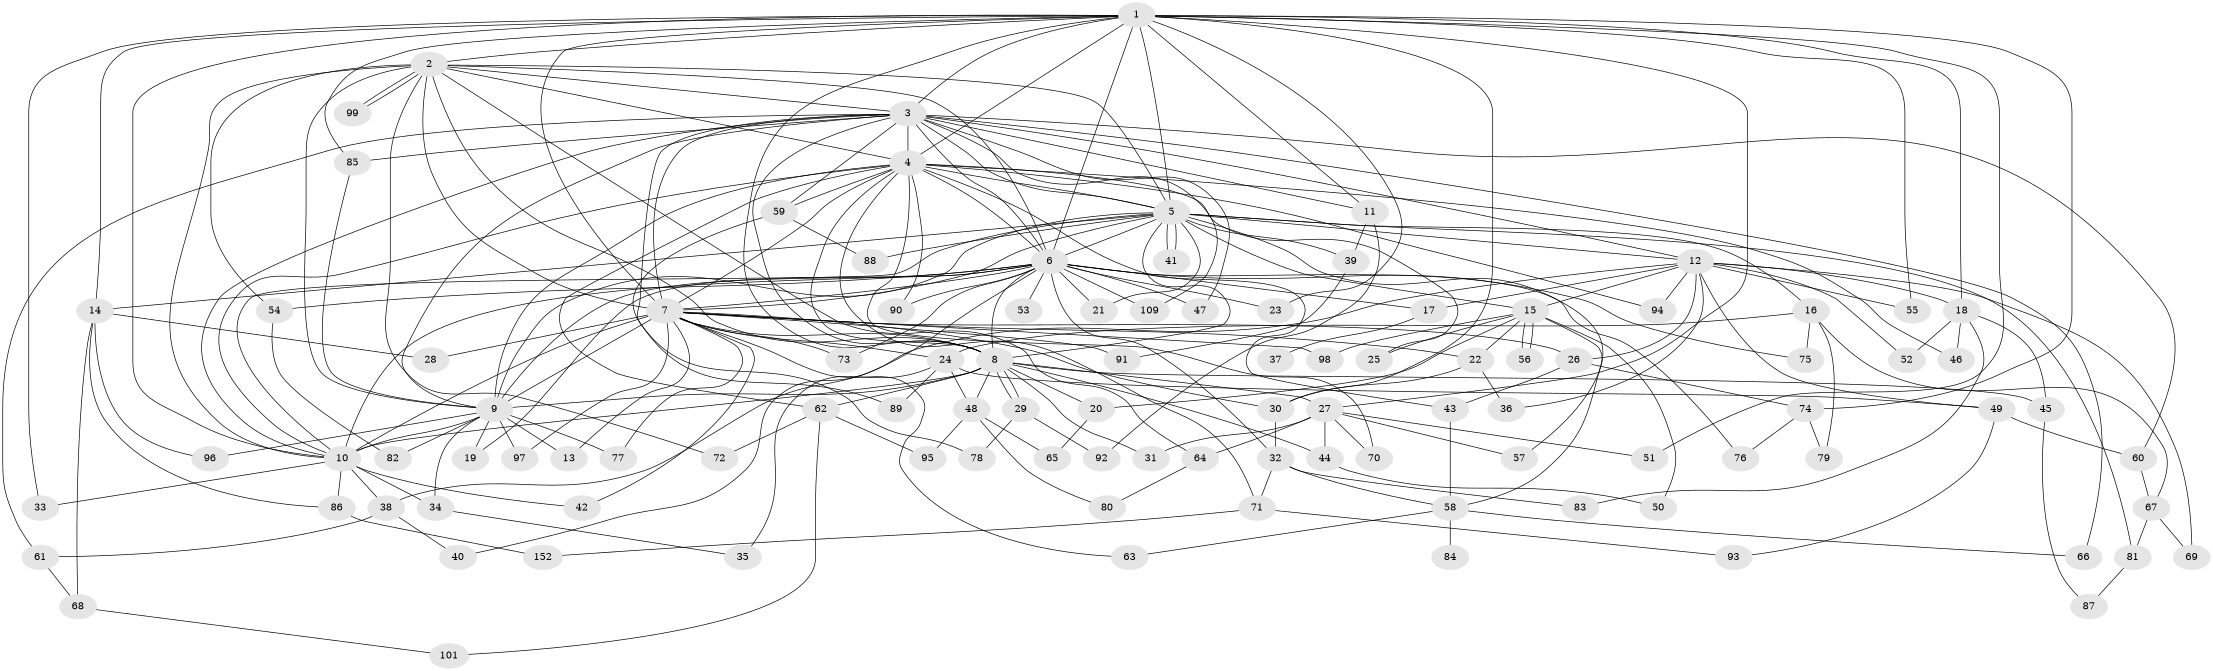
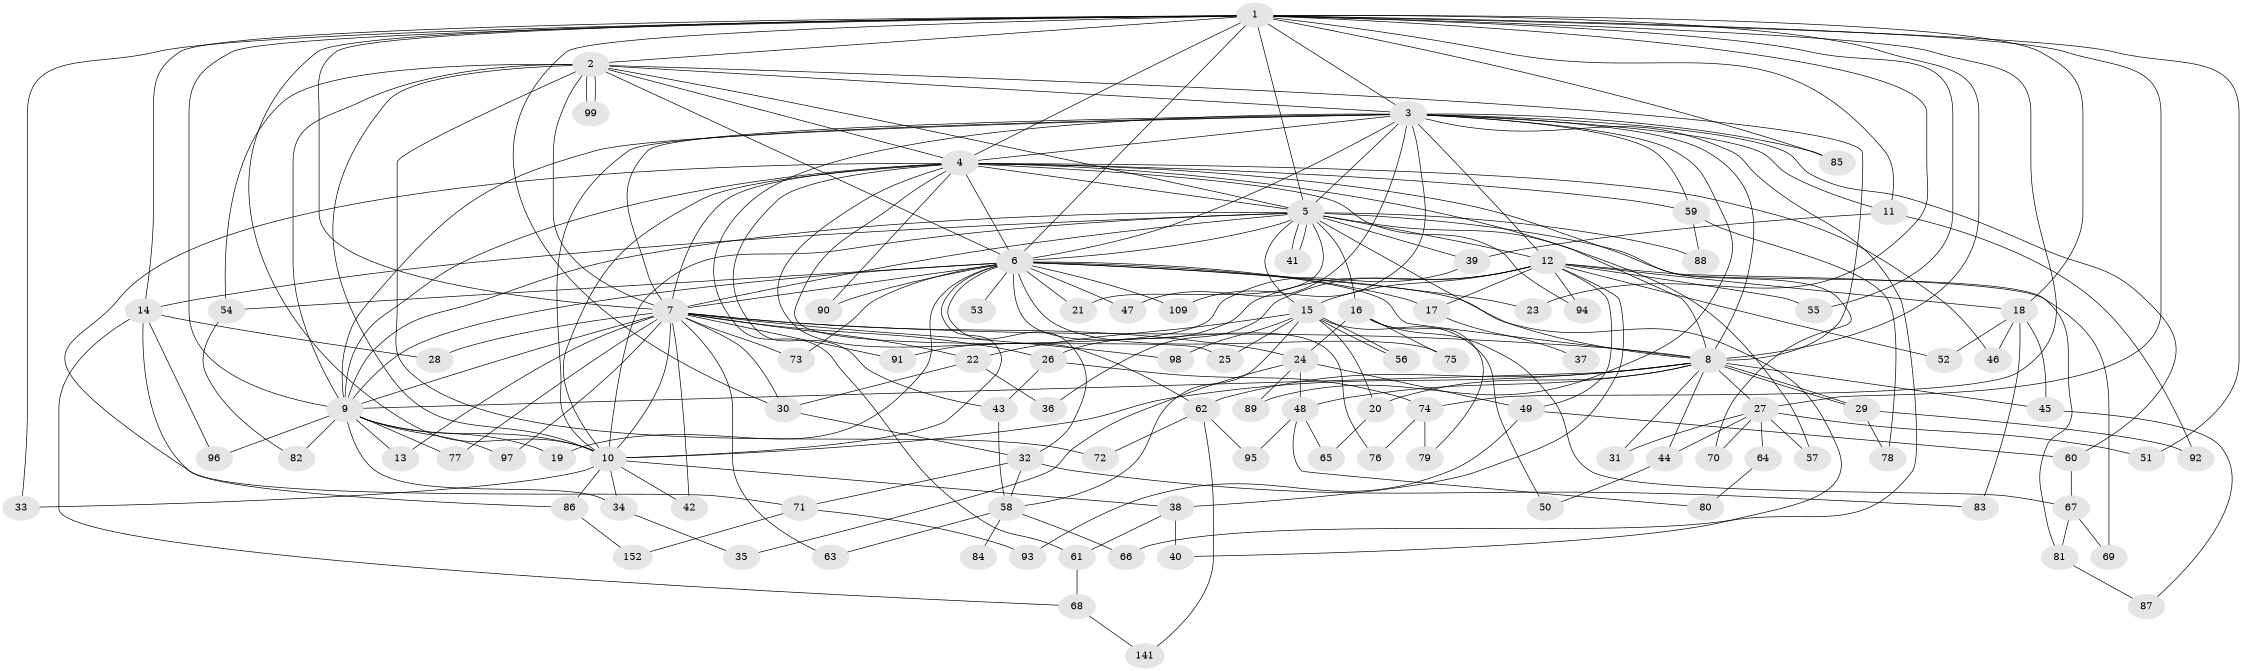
edge "2" -- "64": removed
edge "85" -- "9": now "1" -- "9"
node "101": label "101" -> "141"
